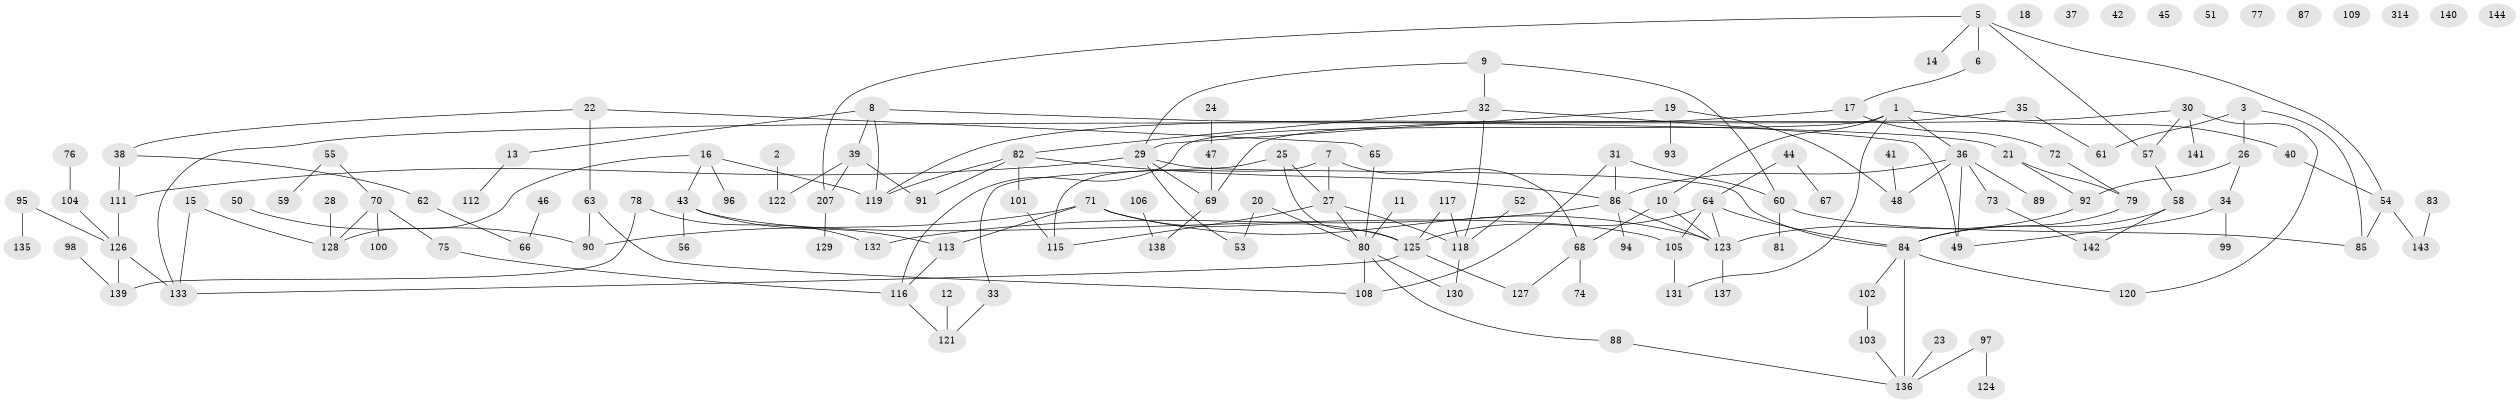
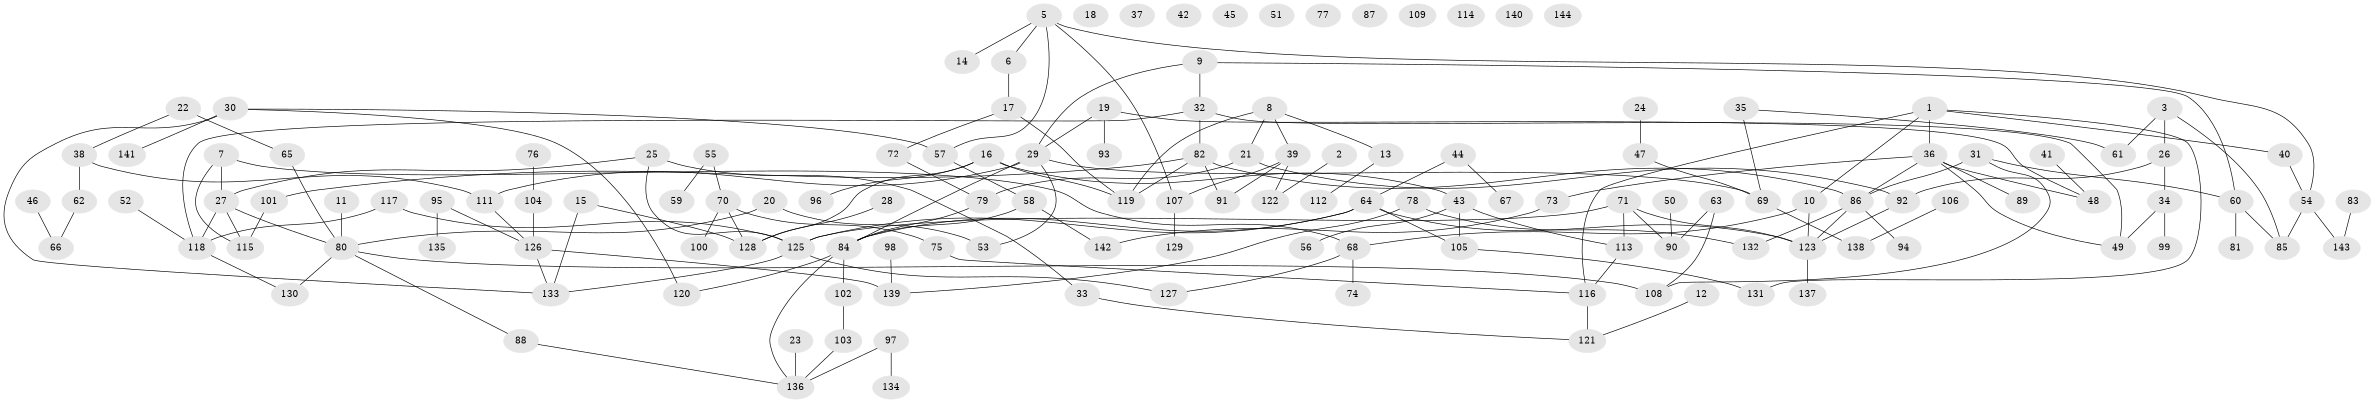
node "314": label "314" -> "114"
edge "22" -- "63": removed
node "207": label "207" -> "107"
node "124": label "124" -> "134"
